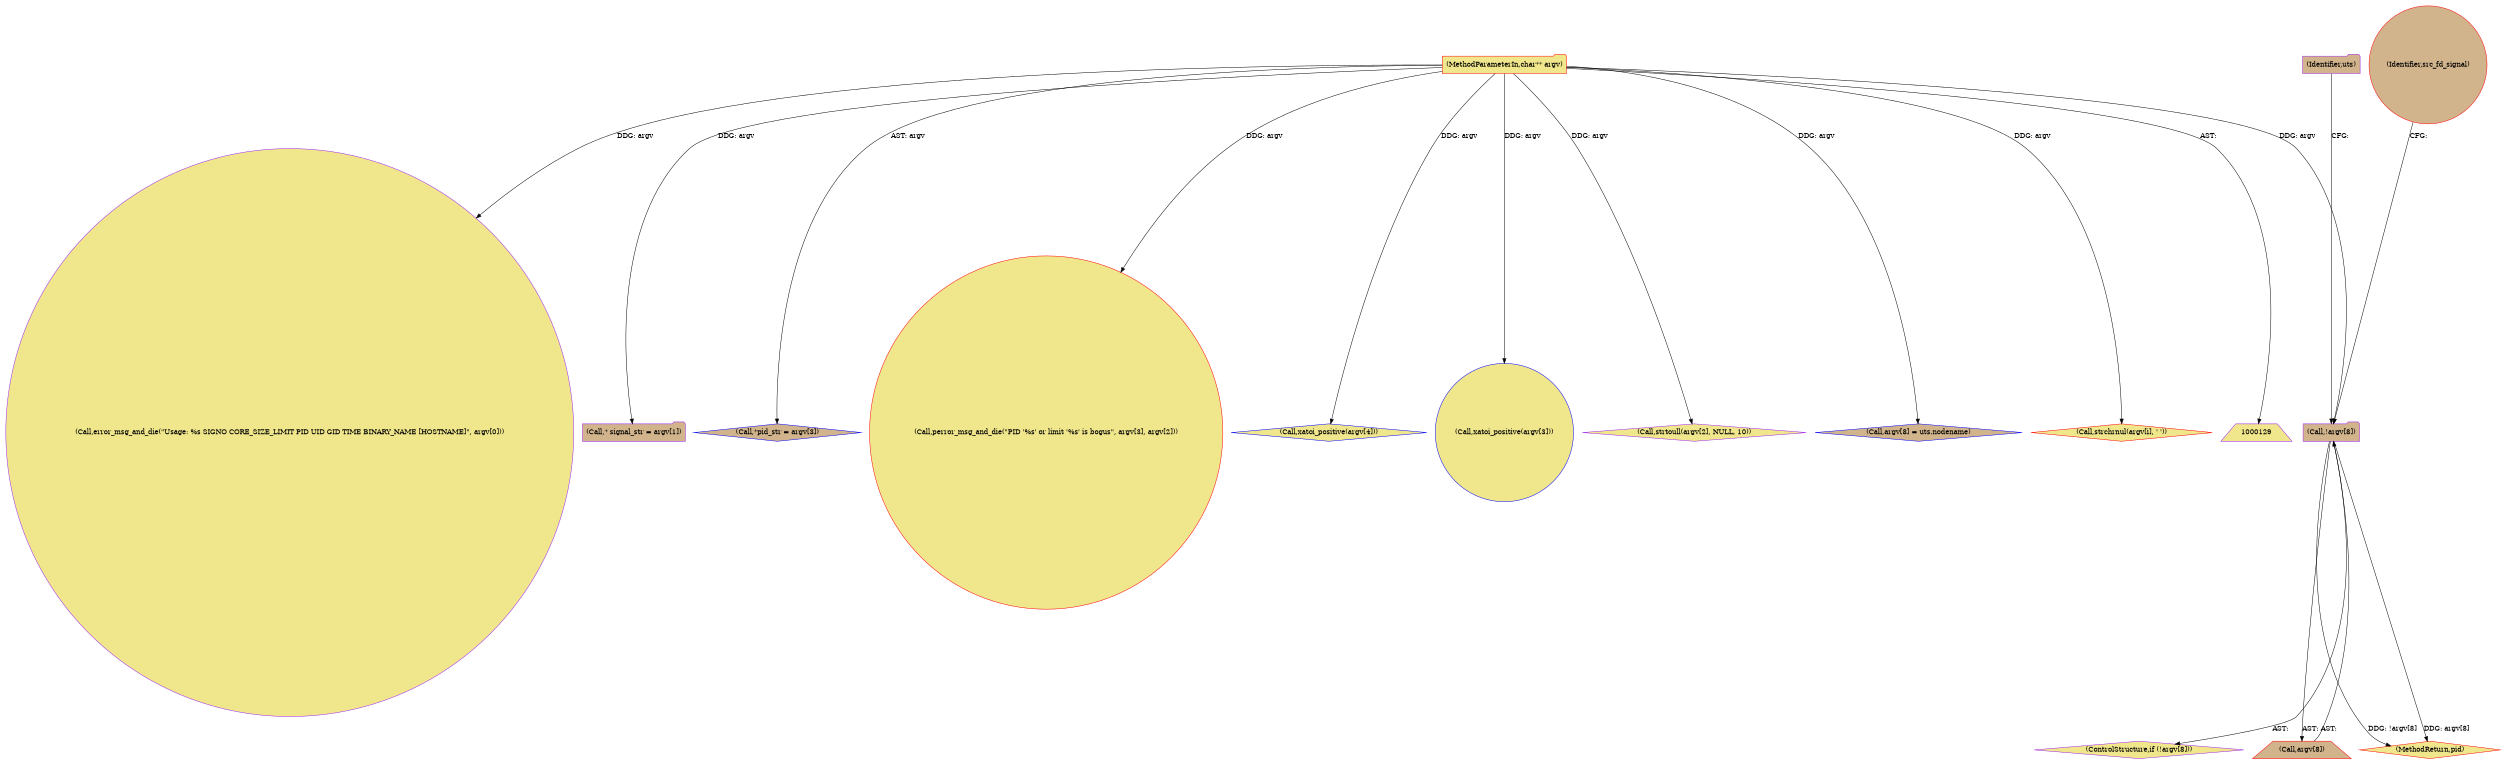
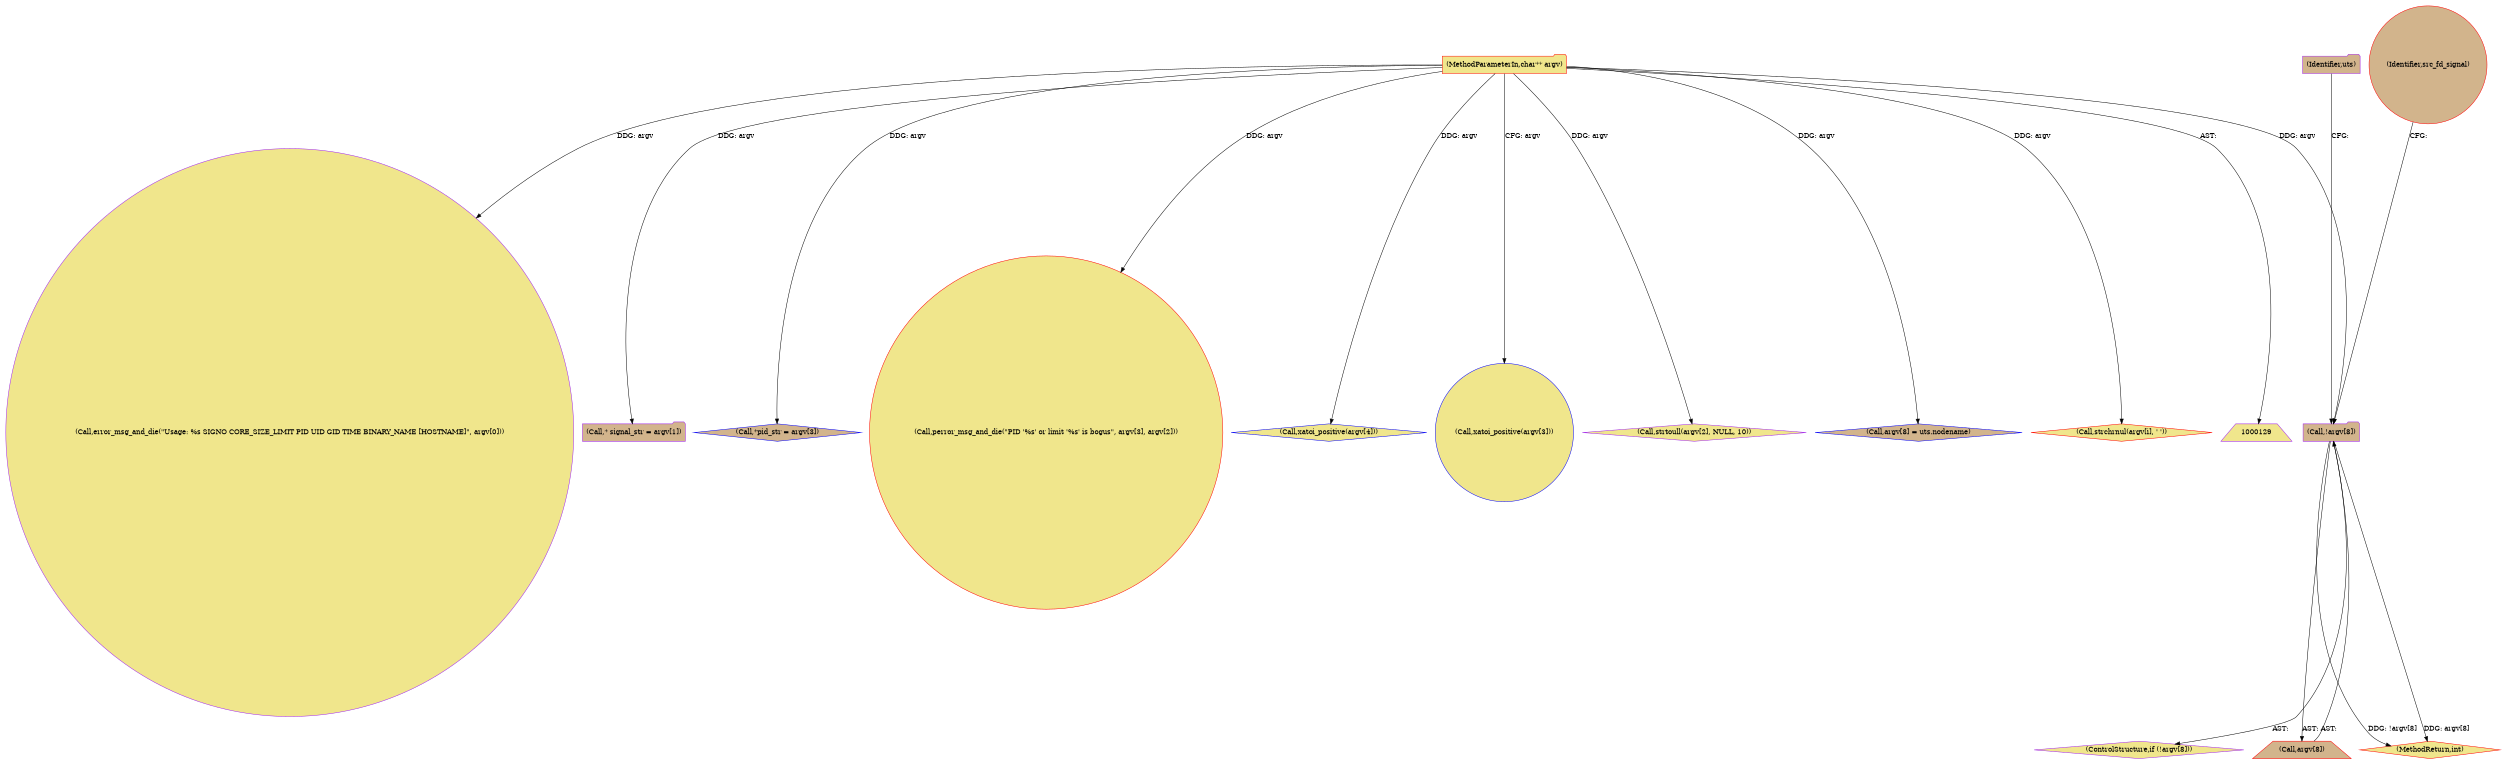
edge "(MethodParameterIn,char** argv)" -> "(Call,*pid_str = argv[3])": label "AST: argv" -> "DDG: argv"
edge "(MethodParameterIn,char** argv)" -> "(Call,xatoi_positive(argv[3]))": label "DDG: argv" -> "CFG: argv"
node "(MethodReturn,pid)": label "(MethodReturn,pid)" -> "(MethodReturn,int)"
